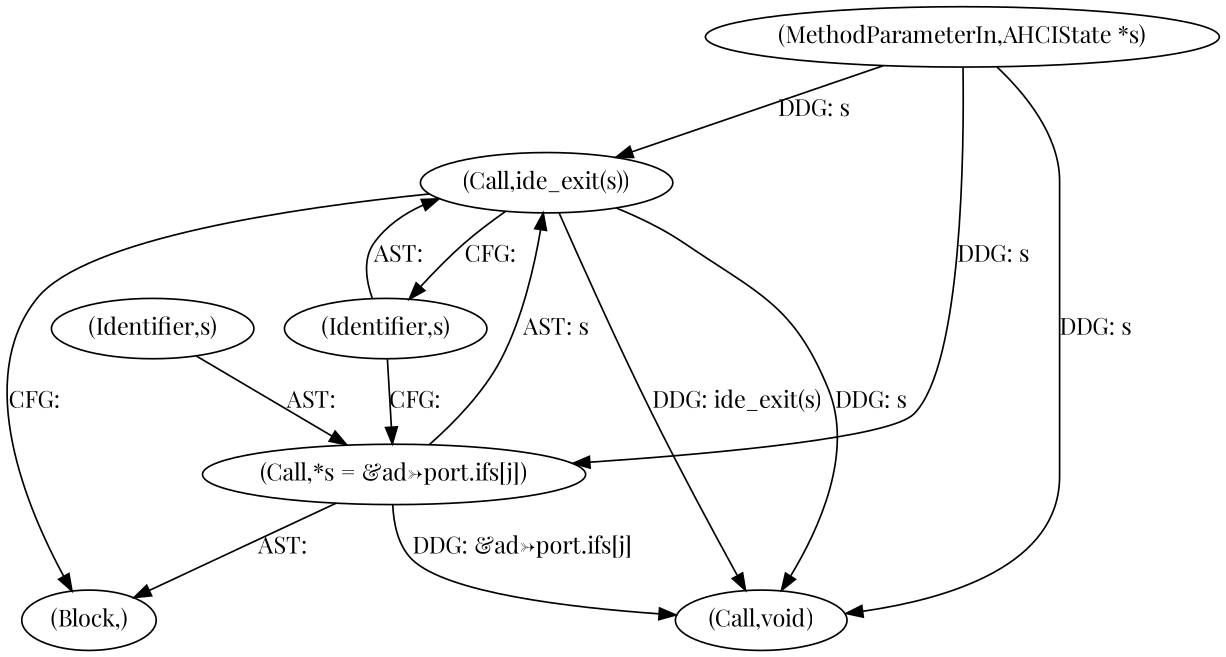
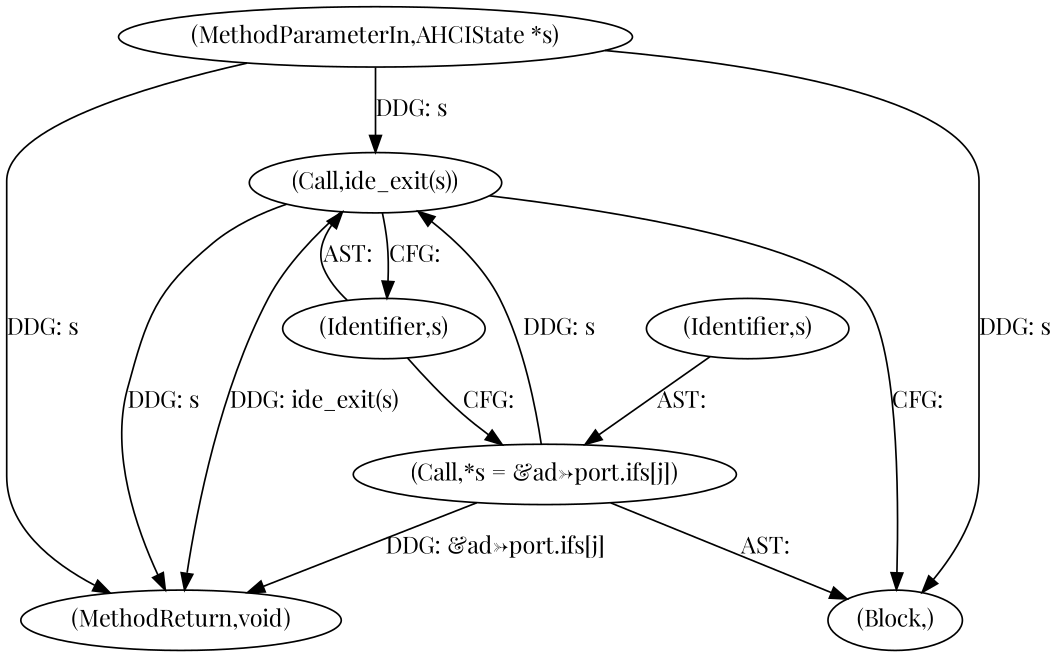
edge "(Call,*s = &ad->port.ifs[j])" -> "(Call,ide_exit(s))": label "AST: s" -> "DDG: s"
edge "(MethodParameterIn,AHCIState *s)" -> "(Call,*s = &ad->port.ifs[j])": now "(MethodParameterIn,AHCIState *s)" -> "(Block,)"
node "(Call,void)": label "(Call,void)" -> "(MethodReturn,void)"
